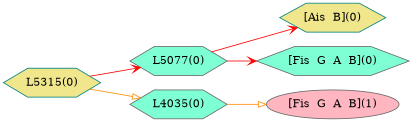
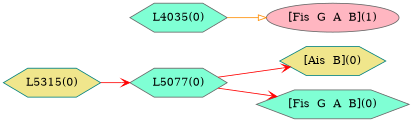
edge "L5315(0)" -> "L4035(0)": removed
